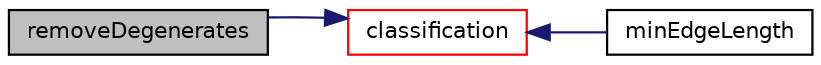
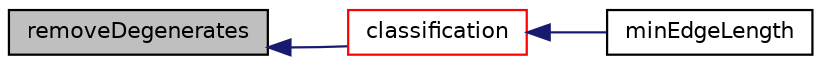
edge "removeDegenerates" -> "classification": reversed
